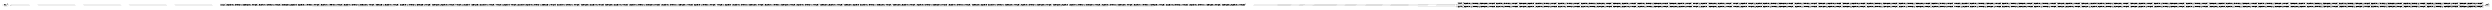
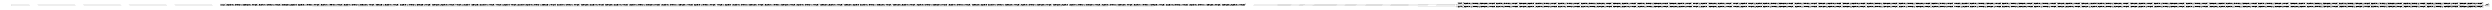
node "entry - []": removed
